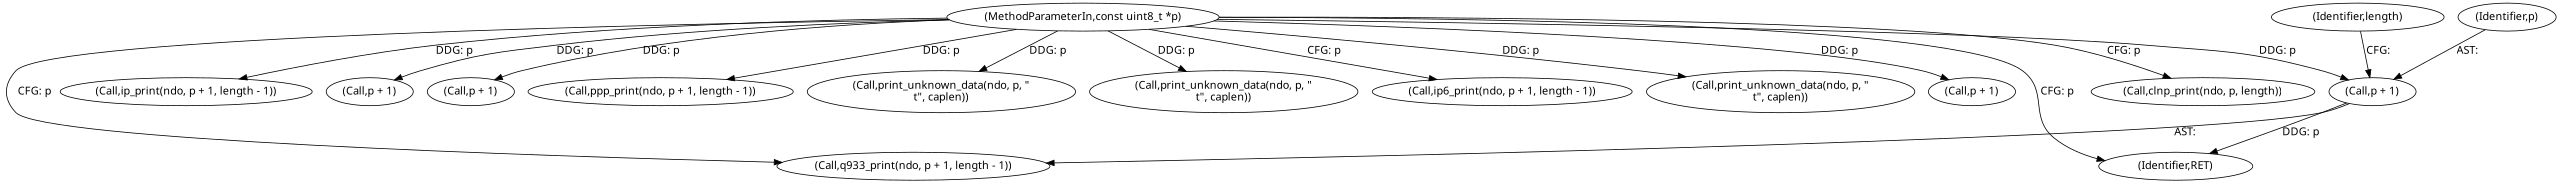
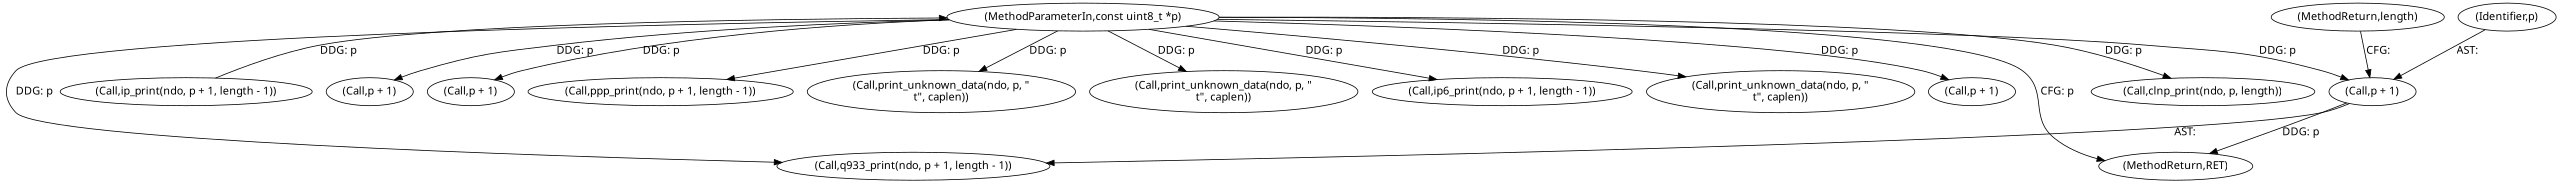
node "(Identifier,length)": label "(Identifier,length)" -> "(MethodReturn,length)"
edge "(MethodParameterIn,const uint8_t *p)" -> "(Call,ip_print(ndo, p + 1, length - 1))": reversed
edge "(MethodParameterIn,const uint8_t *p)" -> "(Call,ip6_print(ndo, p + 1, length - 1))": label "CFG: p" -> "DDG: p"
edge "(MethodParameterIn,const uint8_t *p)" -> "(Call,clnp_print(ndo, p, length))": label "CFG: p" -> "DDG: p"
edge "(MethodParameterIn,const uint8_t *p)" -> "(Call,q933_print(ndo, p + 1, length - 1))": label "CFG: p" -> "DDG: p"
node "(Identifier,RET)": label "(Identifier,RET)" -> "(MethodReturn,RET)"
